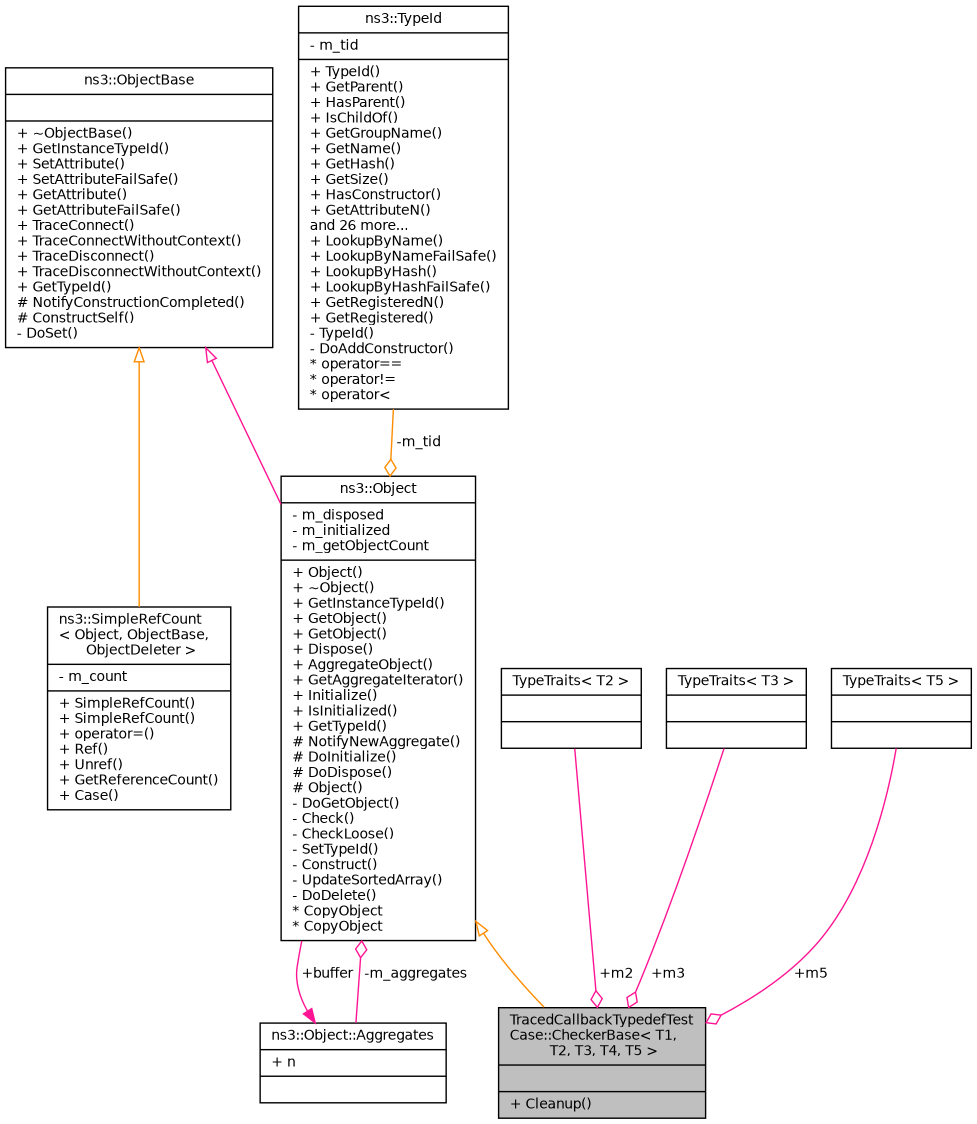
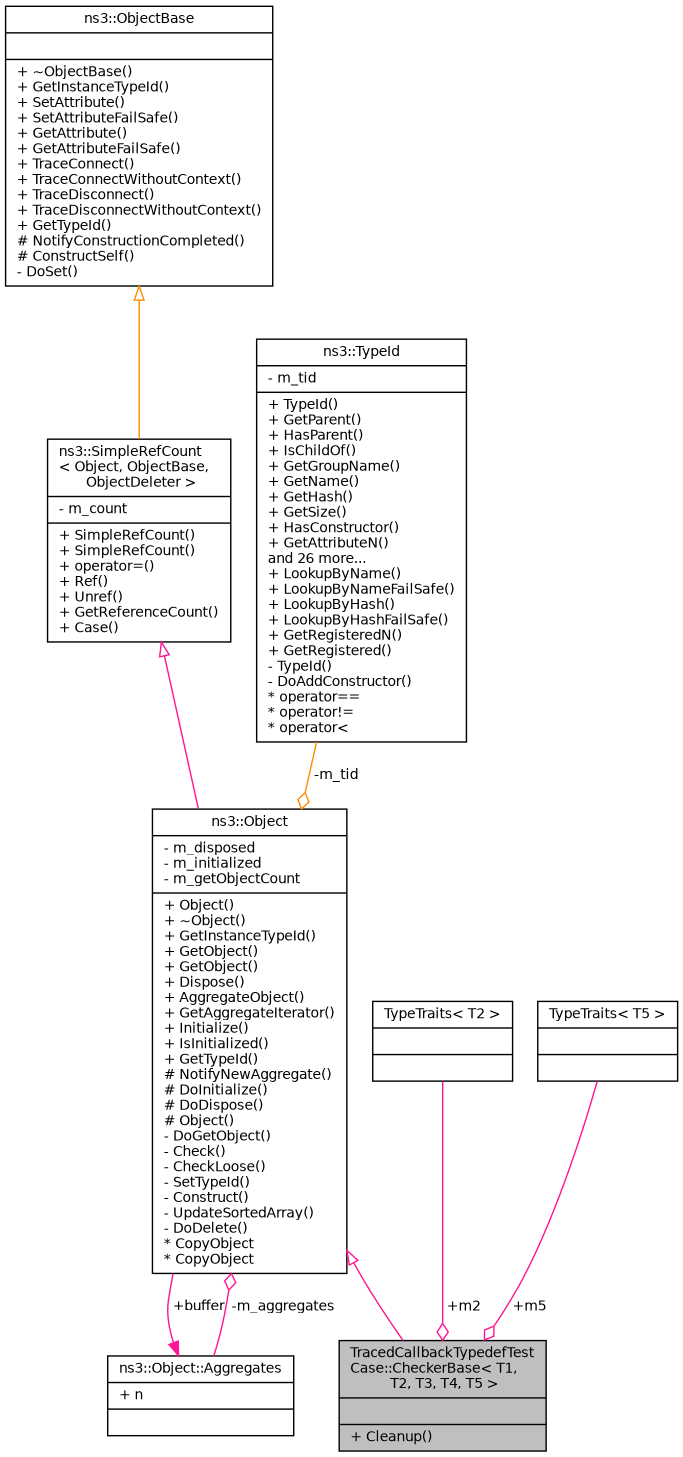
edge "ns3::Object" -> "ns3::ObjectBase": now "ns3::Object" -> "ns3::SimpleRefCount"
node "TypeTraits< T3 >": removed
edge "TracedCallbackTypedefTest" -> "ns3::Object": color darkorange -> deeppink
